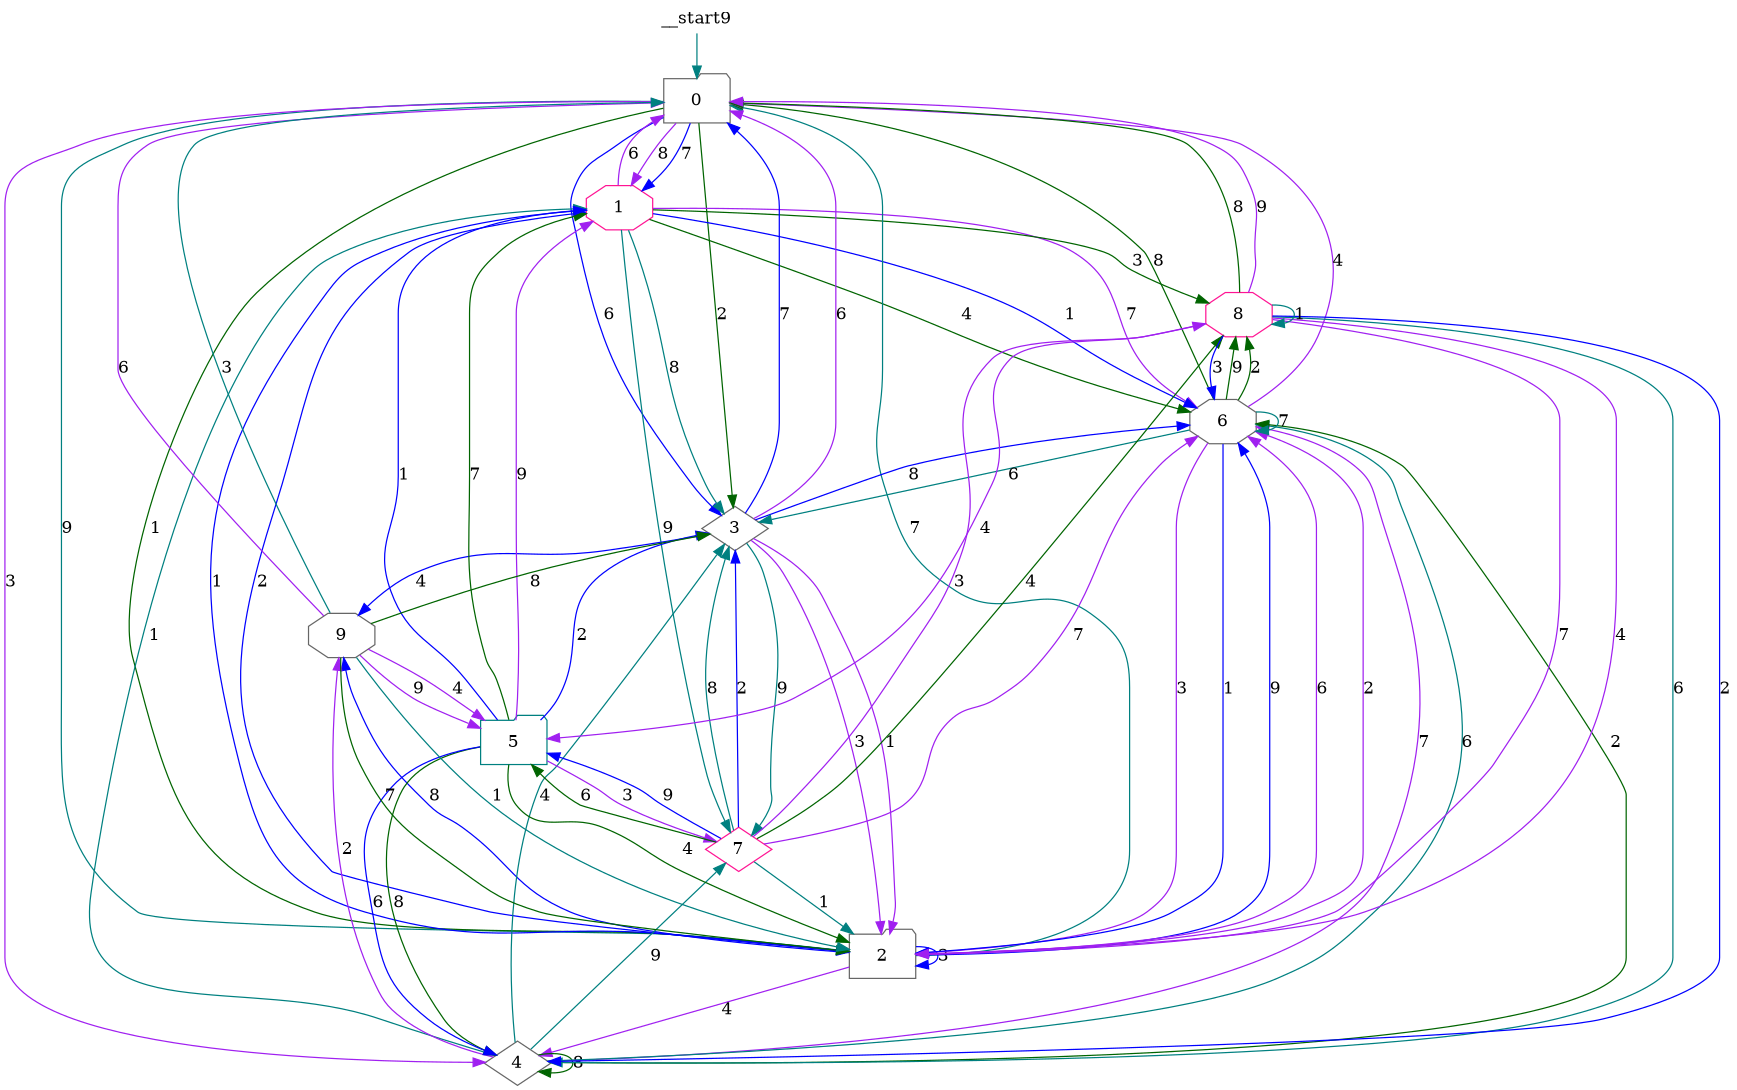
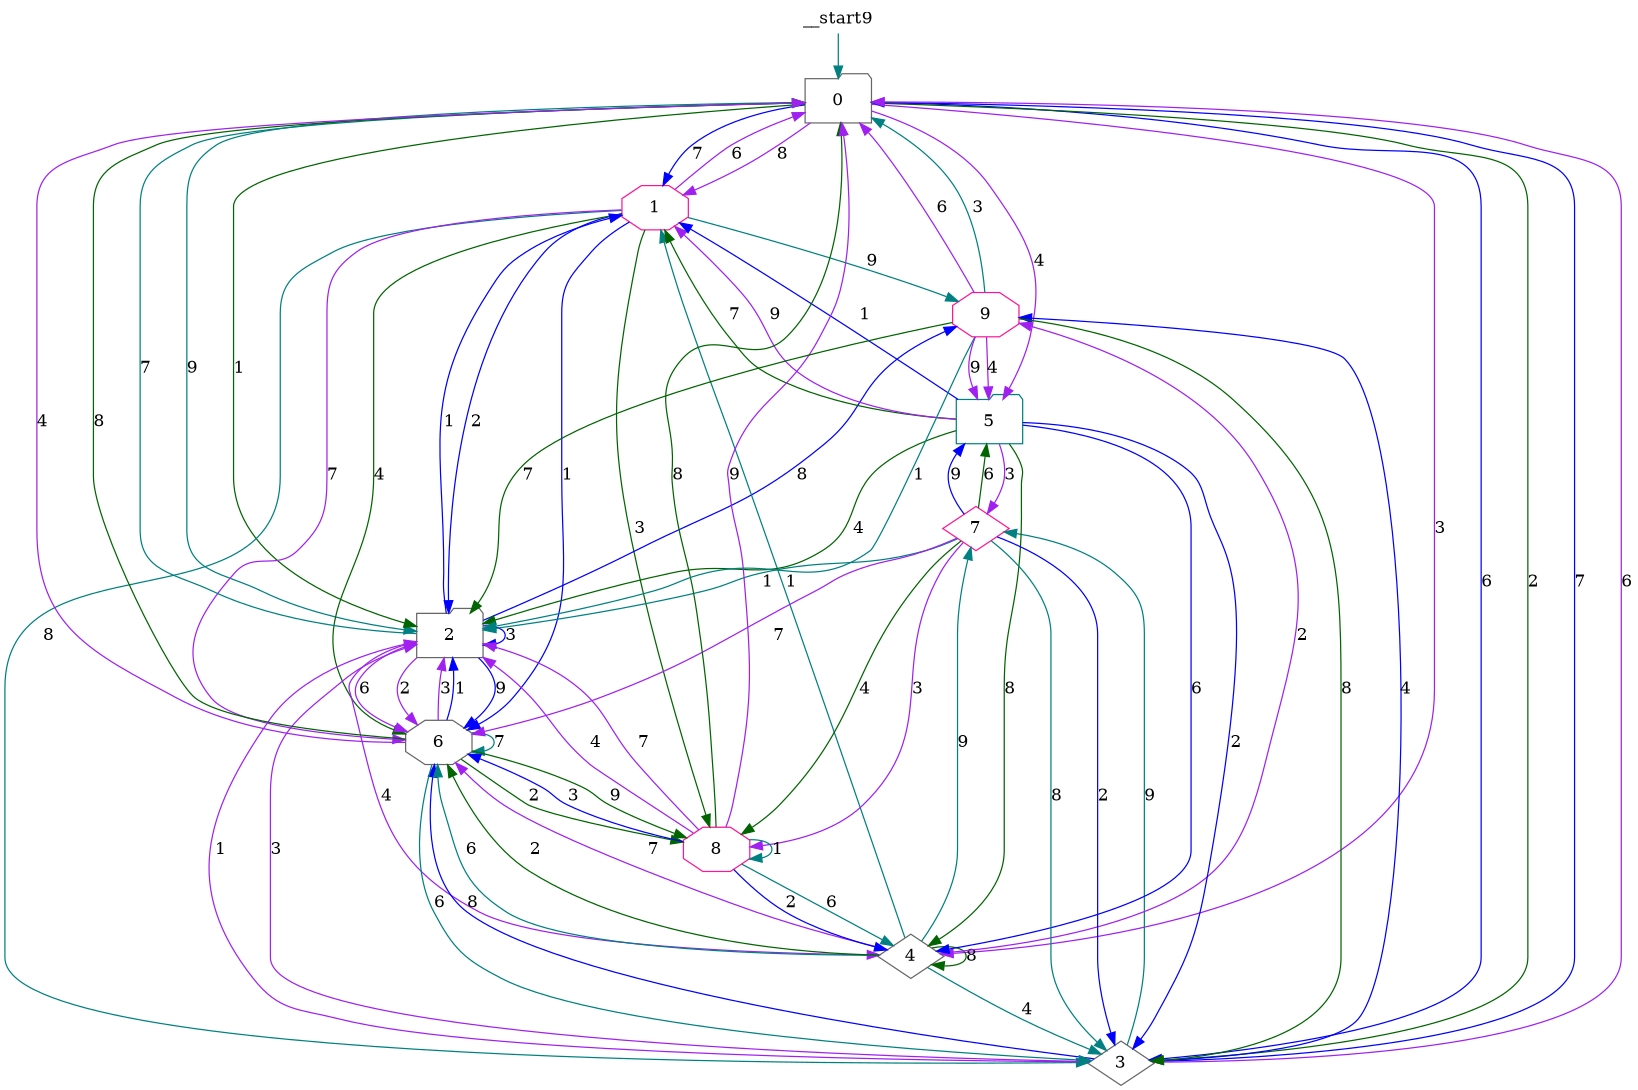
edge "1" -> "7": now "1" -> "9"
edge "8" -> "5": now "0" -> "5"
node "9": color gray40 -> deeppink
